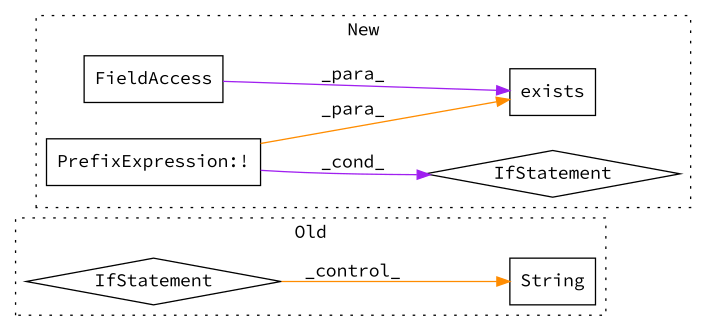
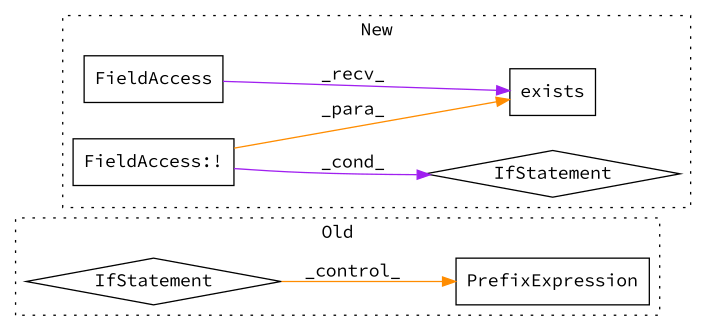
edge "FieldAccess" -> "exists": label "_para_" -> "_recv_"
node "PrefixExpression:!": label "PrefixExpression:!" -> "FieldAccess:!"
node "String": label "String" -> "PrefixExpression"
